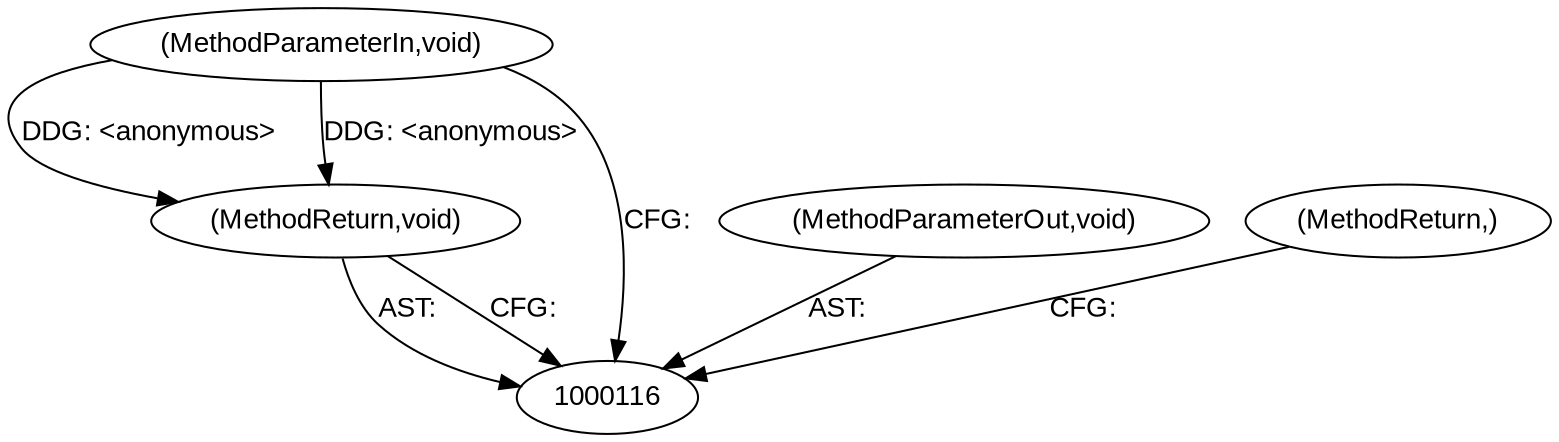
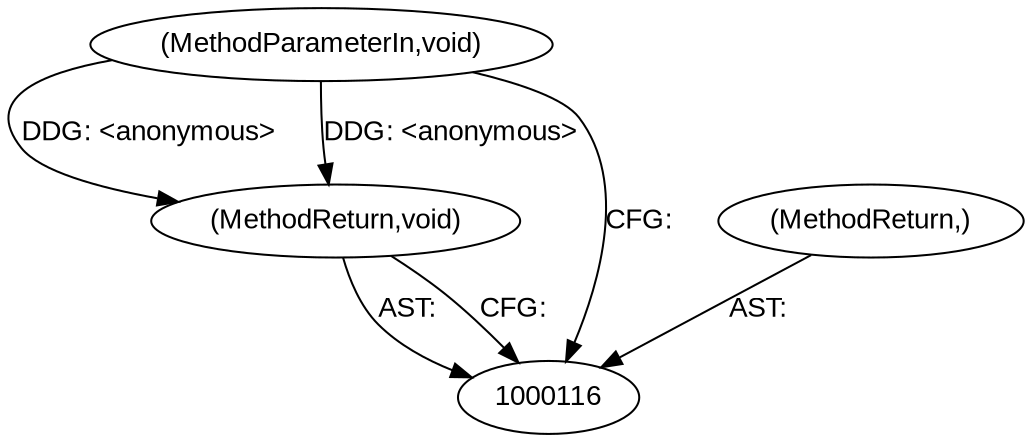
node "(MethodParameterOut,void)": removed
edge "(MethodReturn,)" -> "1000116": label "CFG: " -> "AST: "
